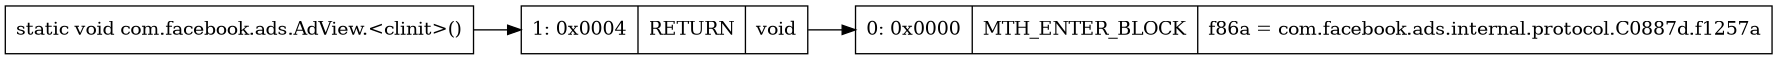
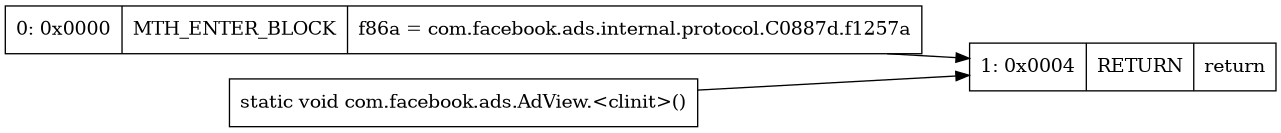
node "1: 0x0004": text "void" -> "return"
edge "1: 0x0004" -> "0: 0x0000": reversed
